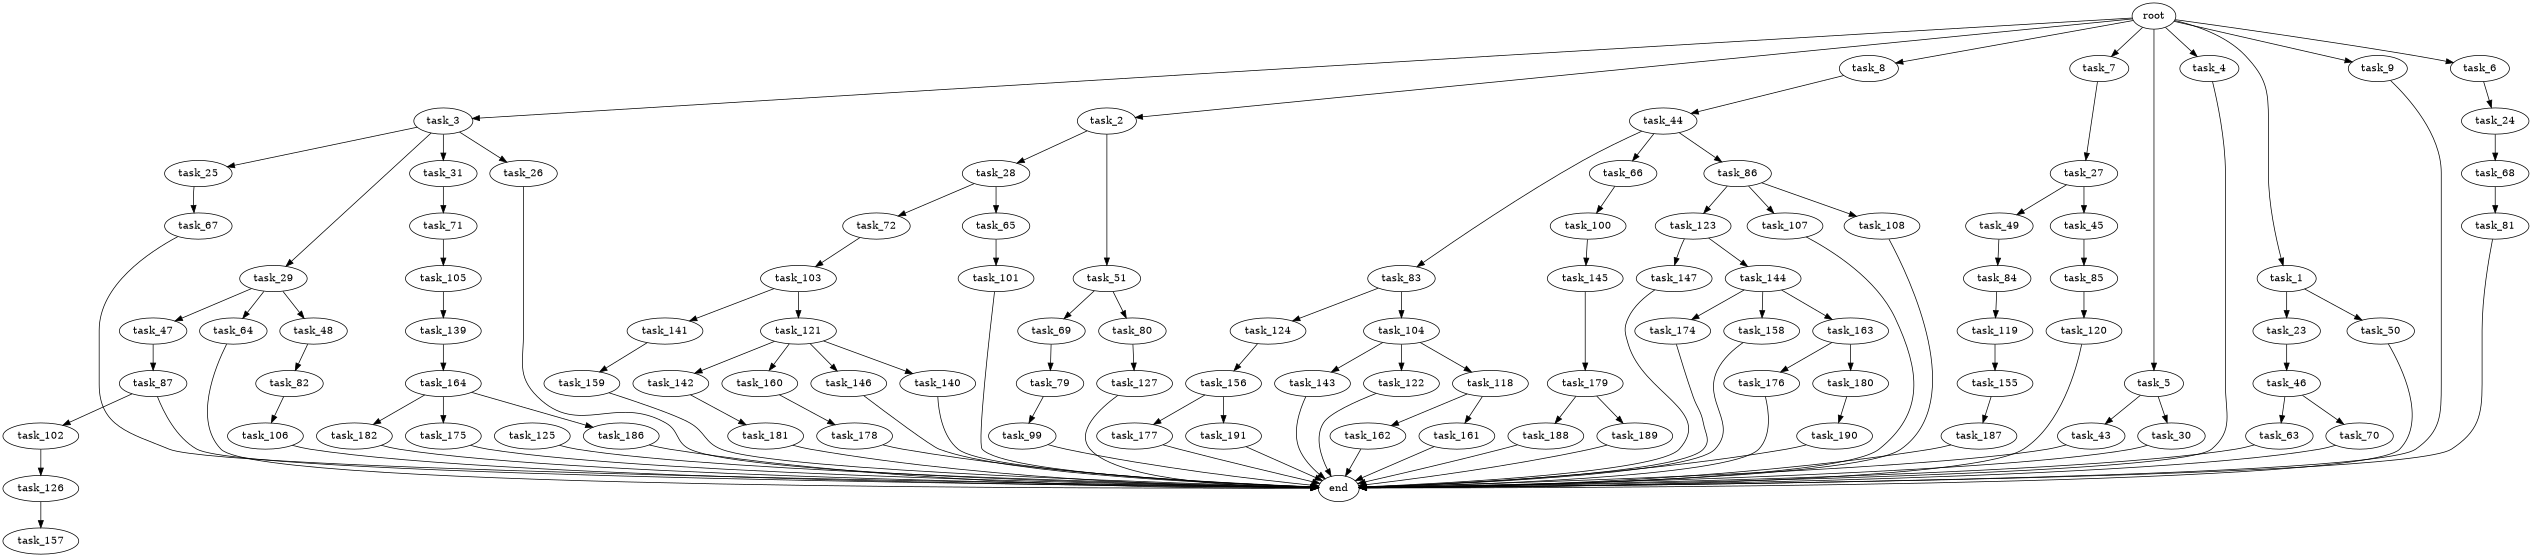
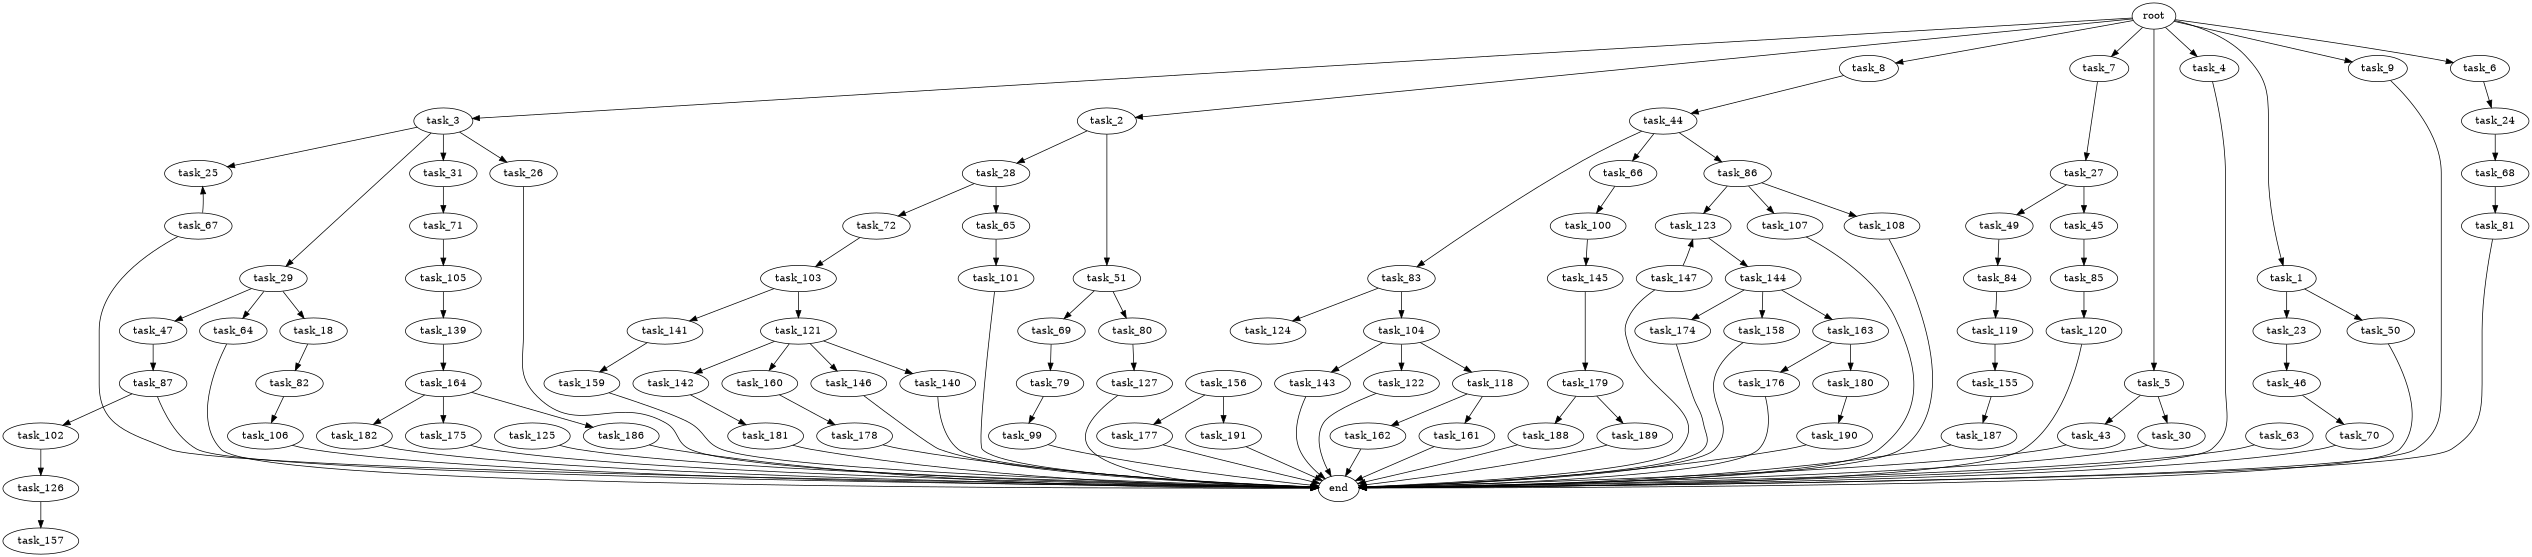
edge "task_25" -> "task_67": reversed
edge "task_123" -> "task_147": reversed
node "task_48": label "task_48" -> "task_18"
edge "task_124" -> "task_156": removed
edge "task_46" -> "task_63": removed
